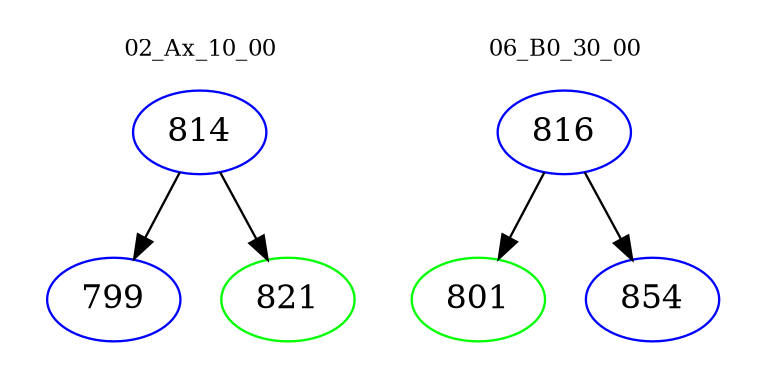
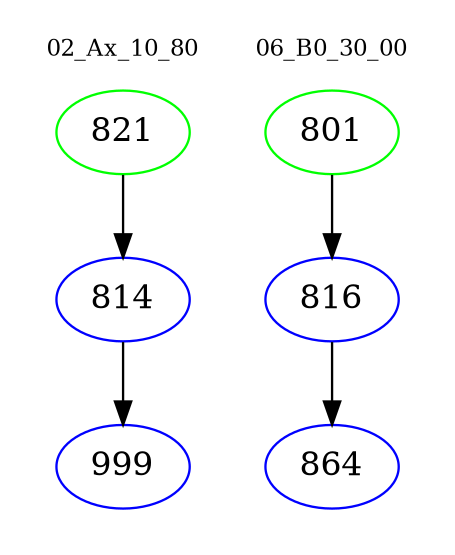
cluster "02_Ax_10_00": label "02_Ax_10_00" -> "02_Ax_10_80"
edge "816" -> "801": reversed
edge "814" -> "821": reversed
node "799": label "799" -> "999"
node "854": label "854" -> "864"
